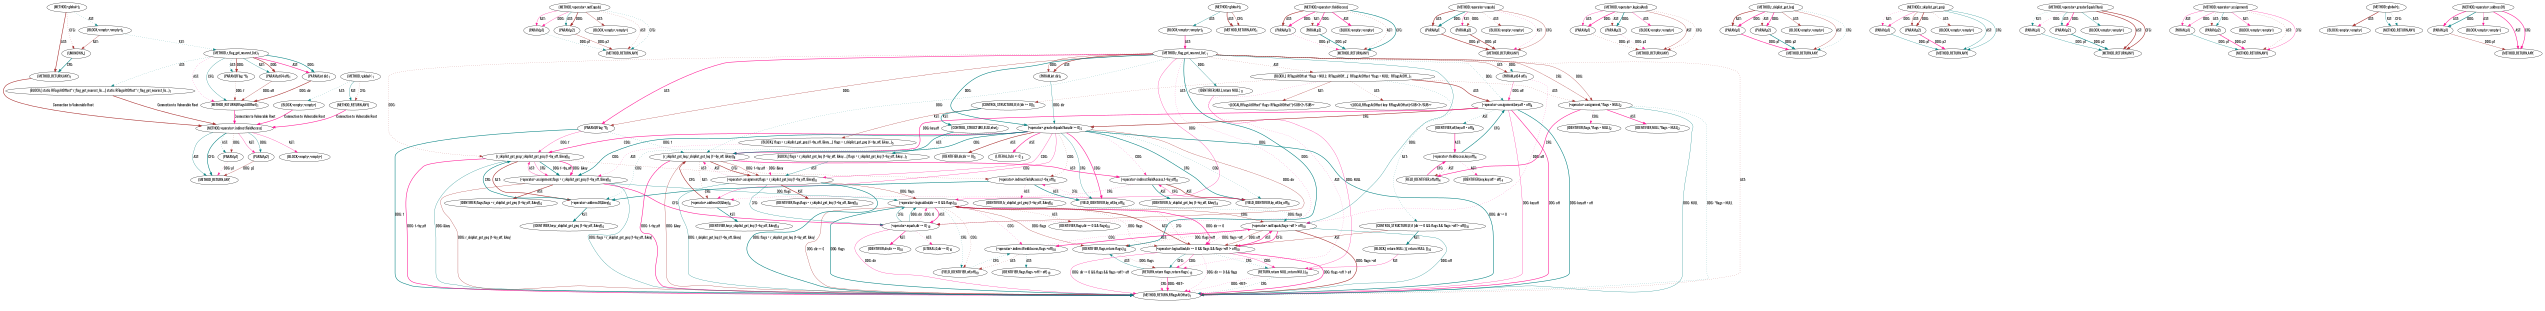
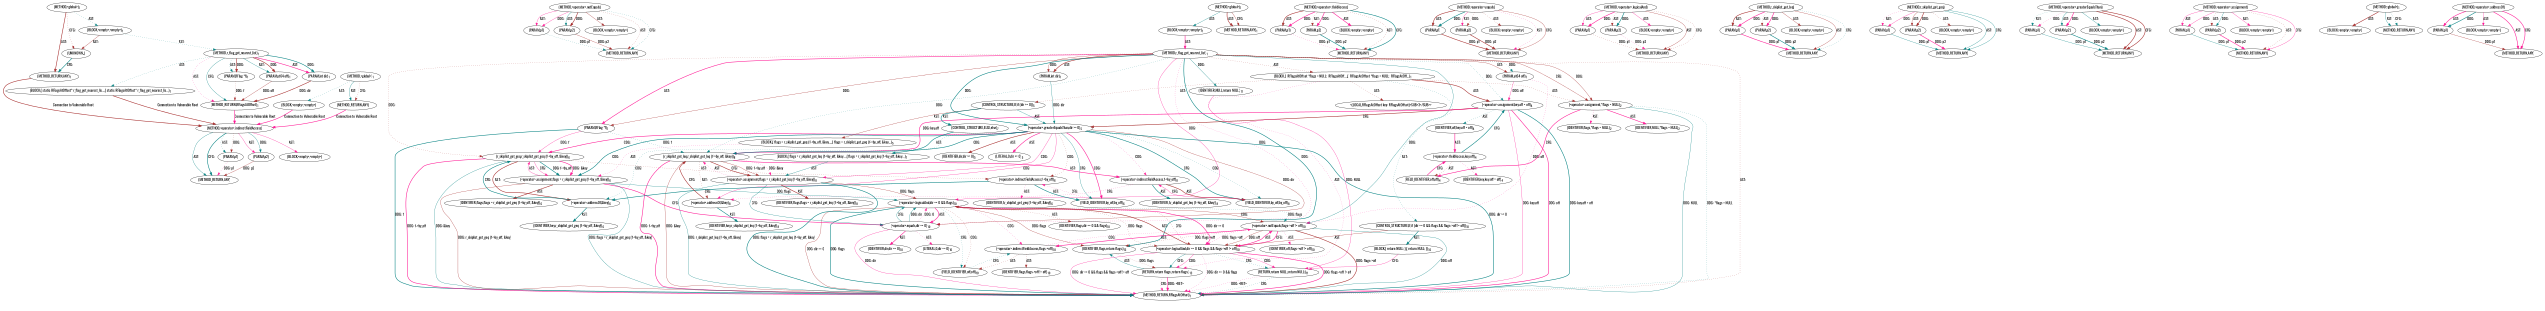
node "<(LOCAL,RFlagsAtOffset* flags: RFlagsAtOffset*)<SUB>2</SUB>>": removed
edge "(CONTROL_STRUCTURE,IF,if (dir >= 0))" -> "(<operator>.greaterEqualsThan,dir >= 0)": added, label "AST:"
edge "(<operator>.assignment,*flags = NULL)" -> "(IDENTIFIER,flags,*flags = NULL)": label "CDG: " -> "AST: "
node "(IDENTIFIER,off,flags->off != off)": added
edge "(<operator>.indirectFieldAccess,flags->off)" -> "(IDENTIFIER,flags,flags->off != off)": color teal -> brown
edge "(BLOCK,{ return NULL; },{ return NULL; })" -> "(RETURN,return NULL;,return NULL;)": label "AST: " -> "CFG: "
